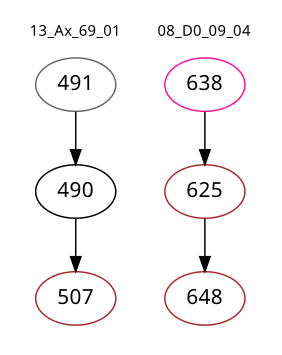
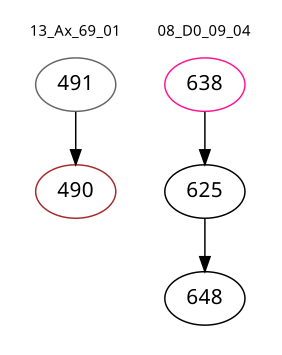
node "490": color black -> brown
node "625": color brown -> black
node "507": removed
node "648": color brown -> black
